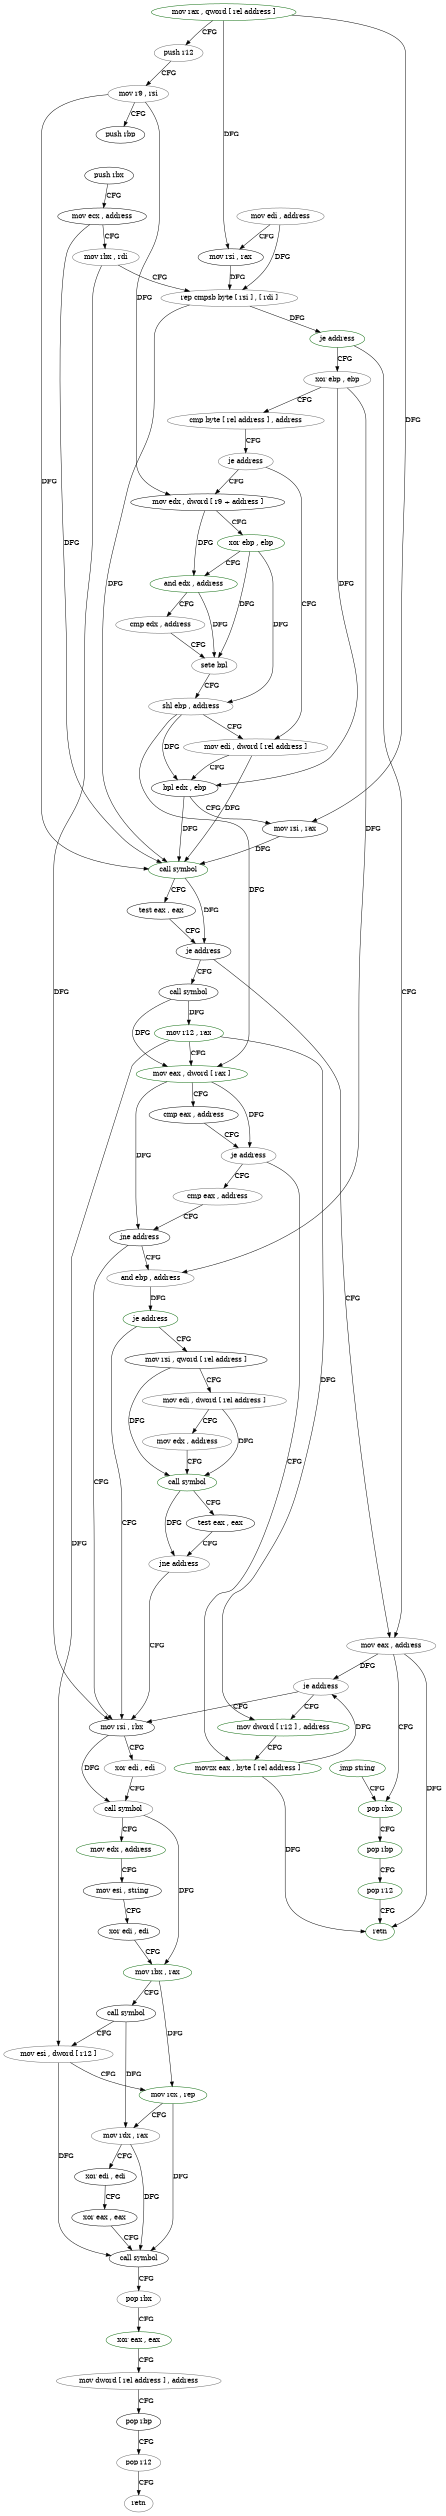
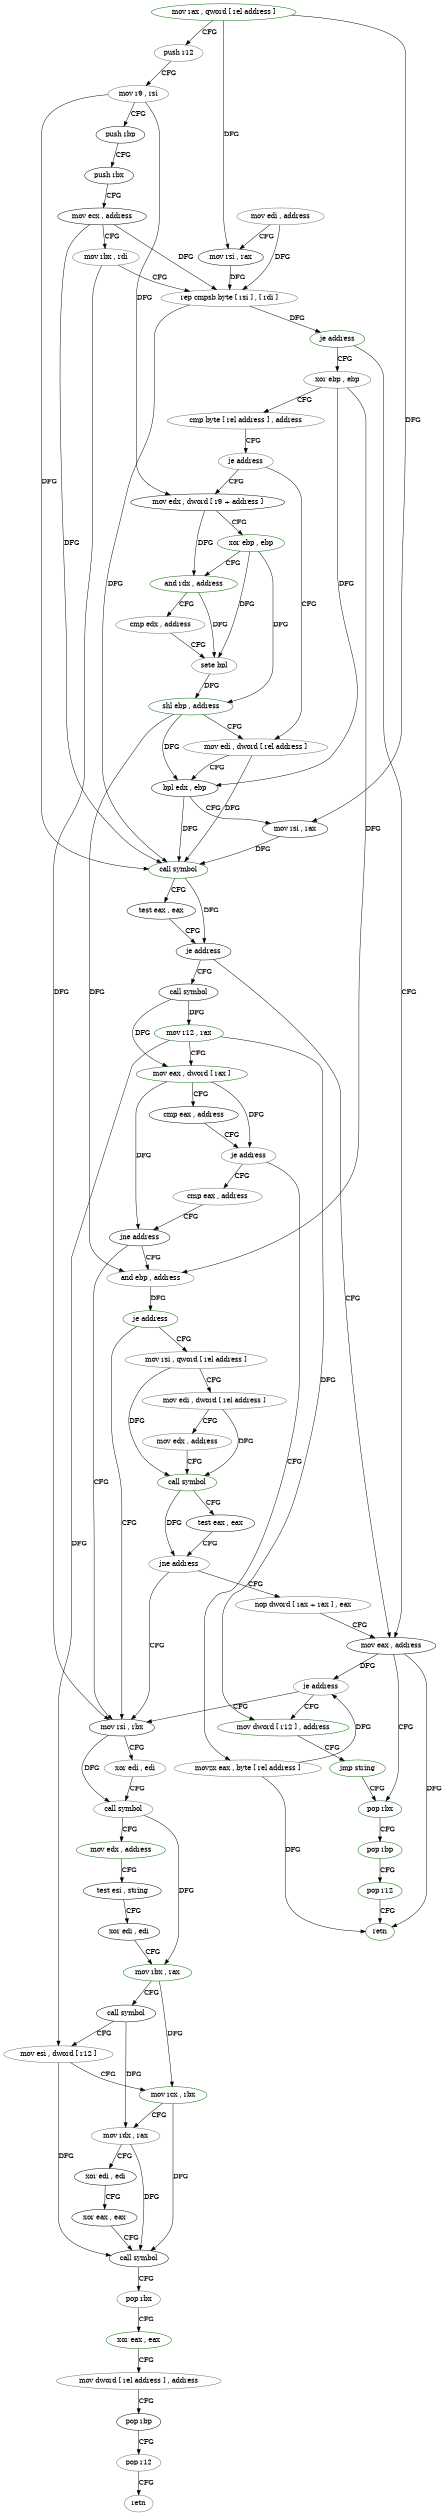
edge "push rbp" -> "push rbx": added, label "CFG"
edge "mov ecx , address" -> "rep cmpsb byte [ rsi ] , [ rdi ]": added, label "DFG"
node "and edx , address": label "and edx , address" -> "and rdx , address"
edge "sete bpl" -> "shl ebp , address": label "CFG" -> "DFG"
node "shl ebp , address": color gray40 -> darkgreen
edge "shl ebp , address" -> "mov eax , dword [ rax ]": now "shl ebp , address" -> "and ebp , address"
node "mov rsi , qword [ rel address ]": color black -> gray40
node "nop dword [ rax + rax ] , eax": added
node "mov eax , address": color gray40 -> black
edge "mov dword [ r12 ] , address" -> "movzx eax , byte [ rel address ]": now "mov dword [ r12 ] , address" -> "jmp string"
node "movzx eax , byte [ rel address ]": color darkgreen -> gray40
node "mov esi , string": label "mov esi , string" -> "test esi , string"
node "mov rcx , rep": label "mov rcx , rep" -> "mov rcx , rbx"
